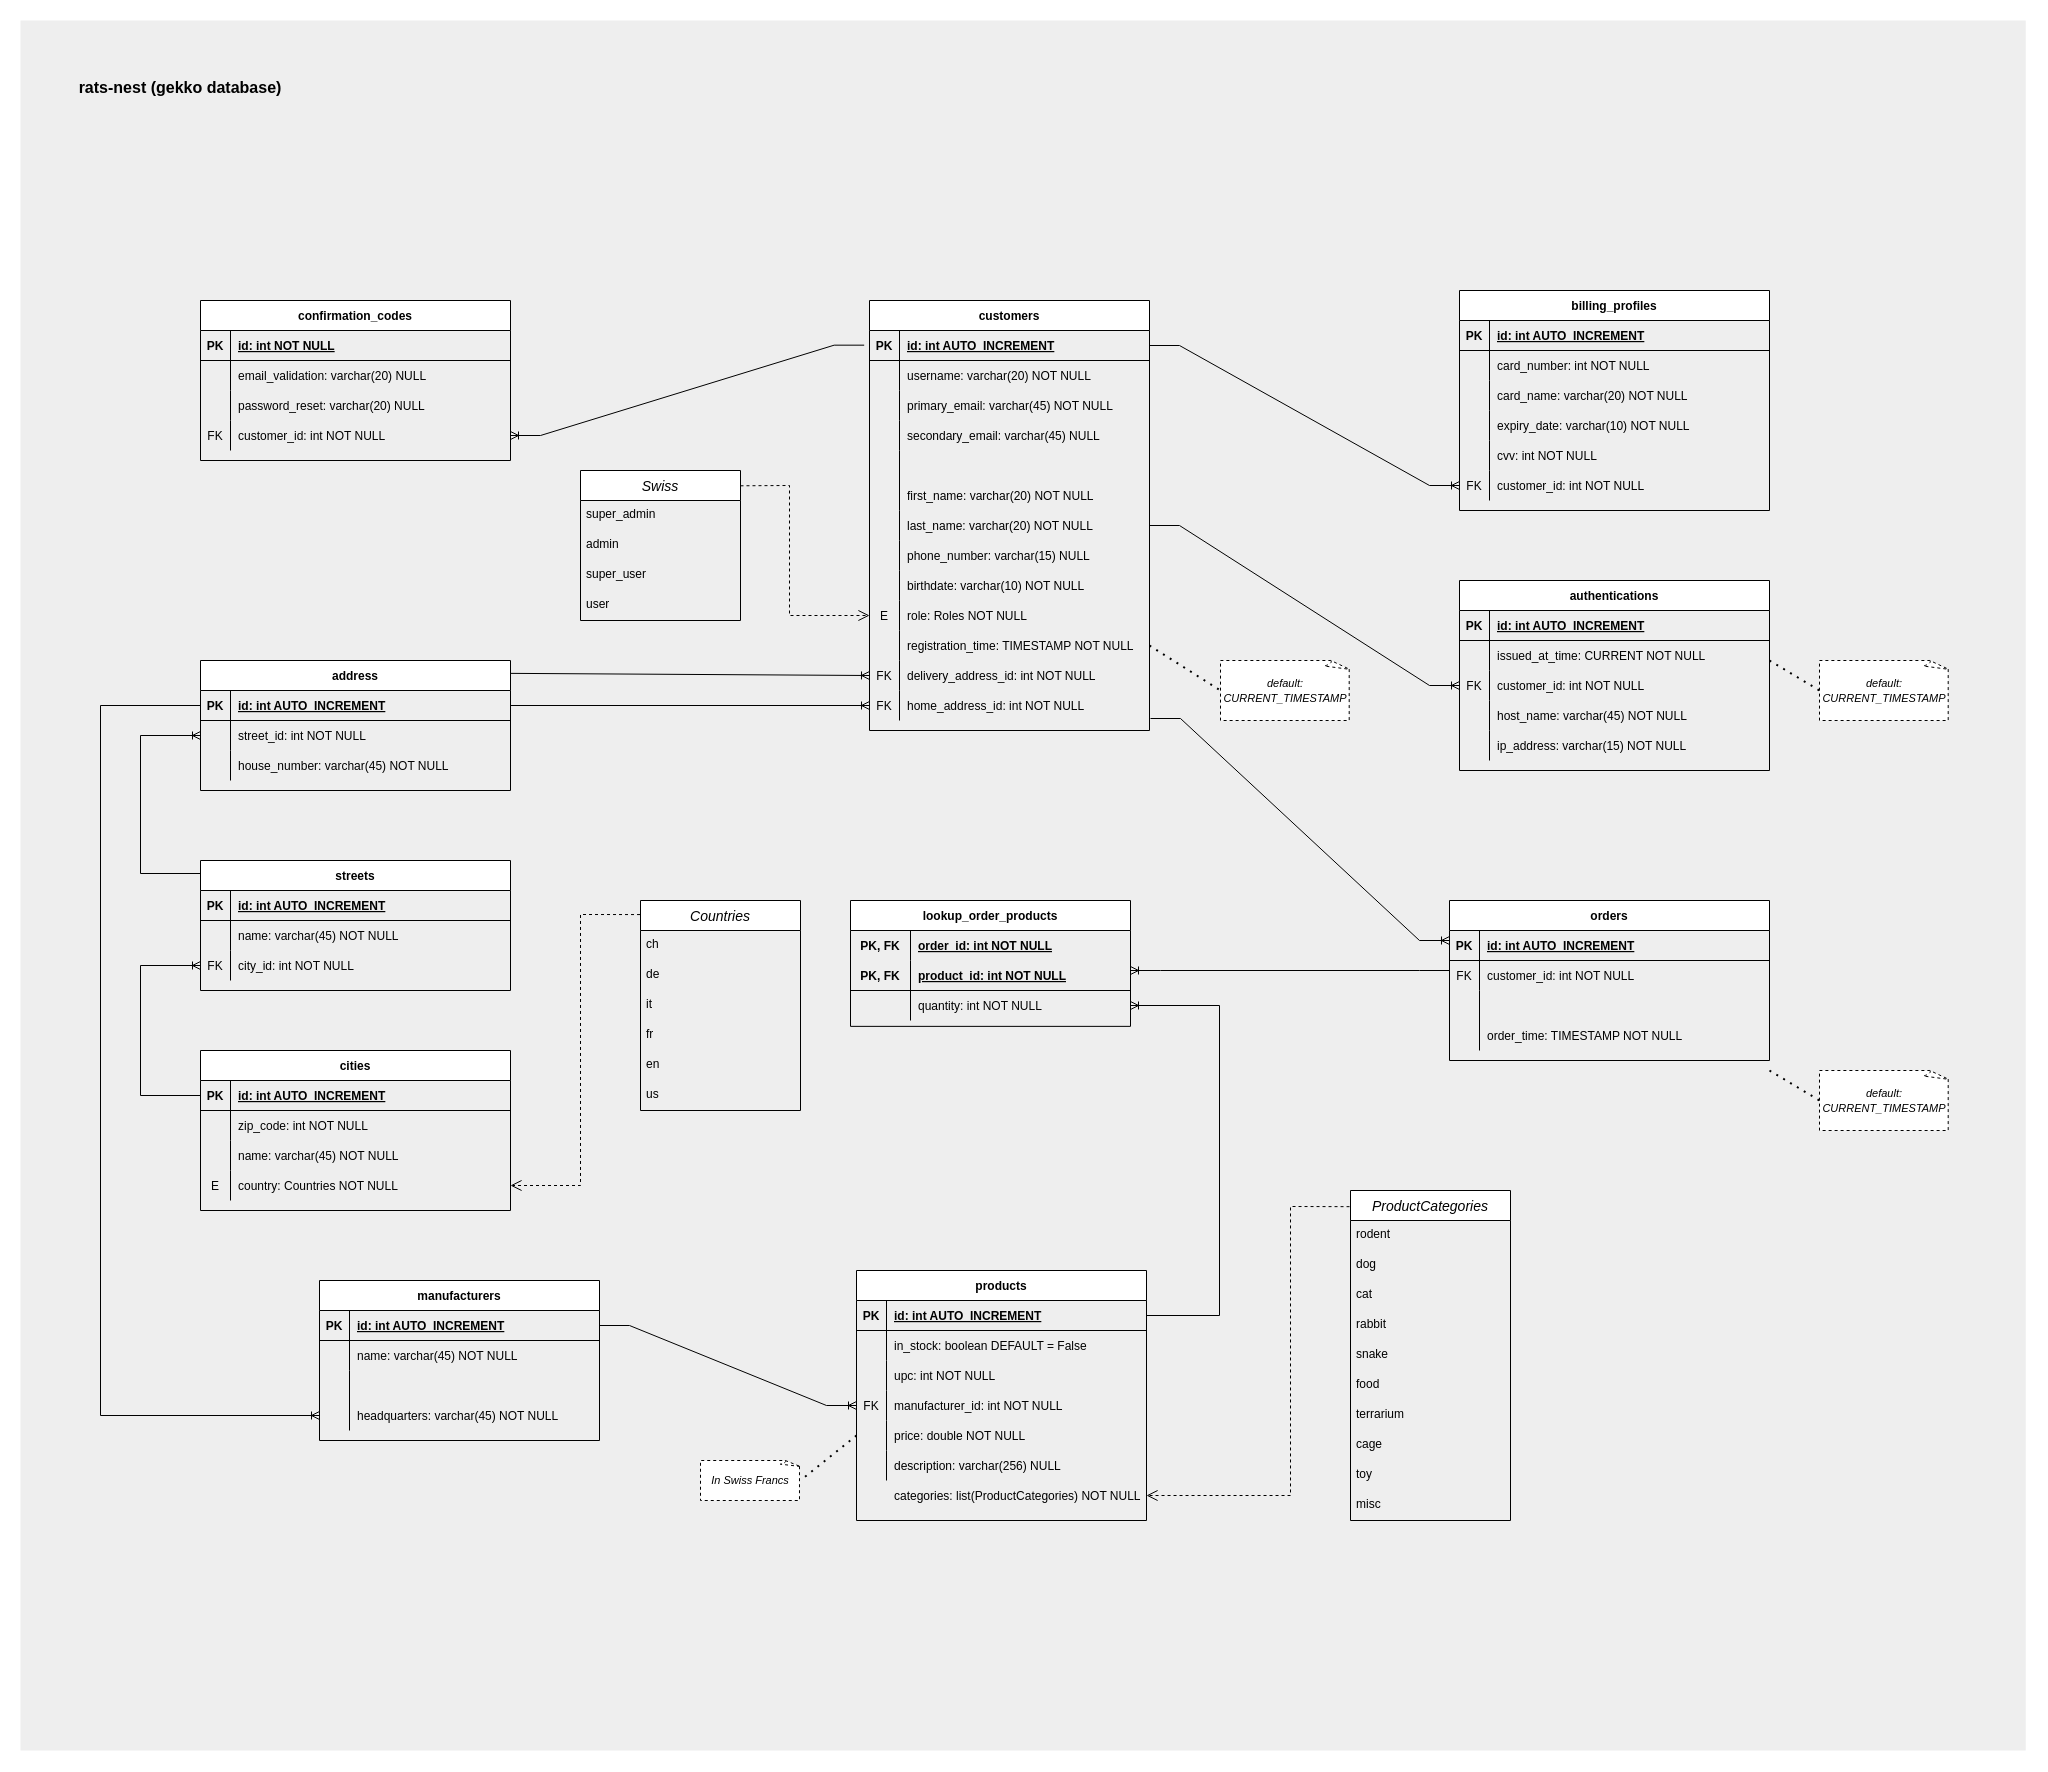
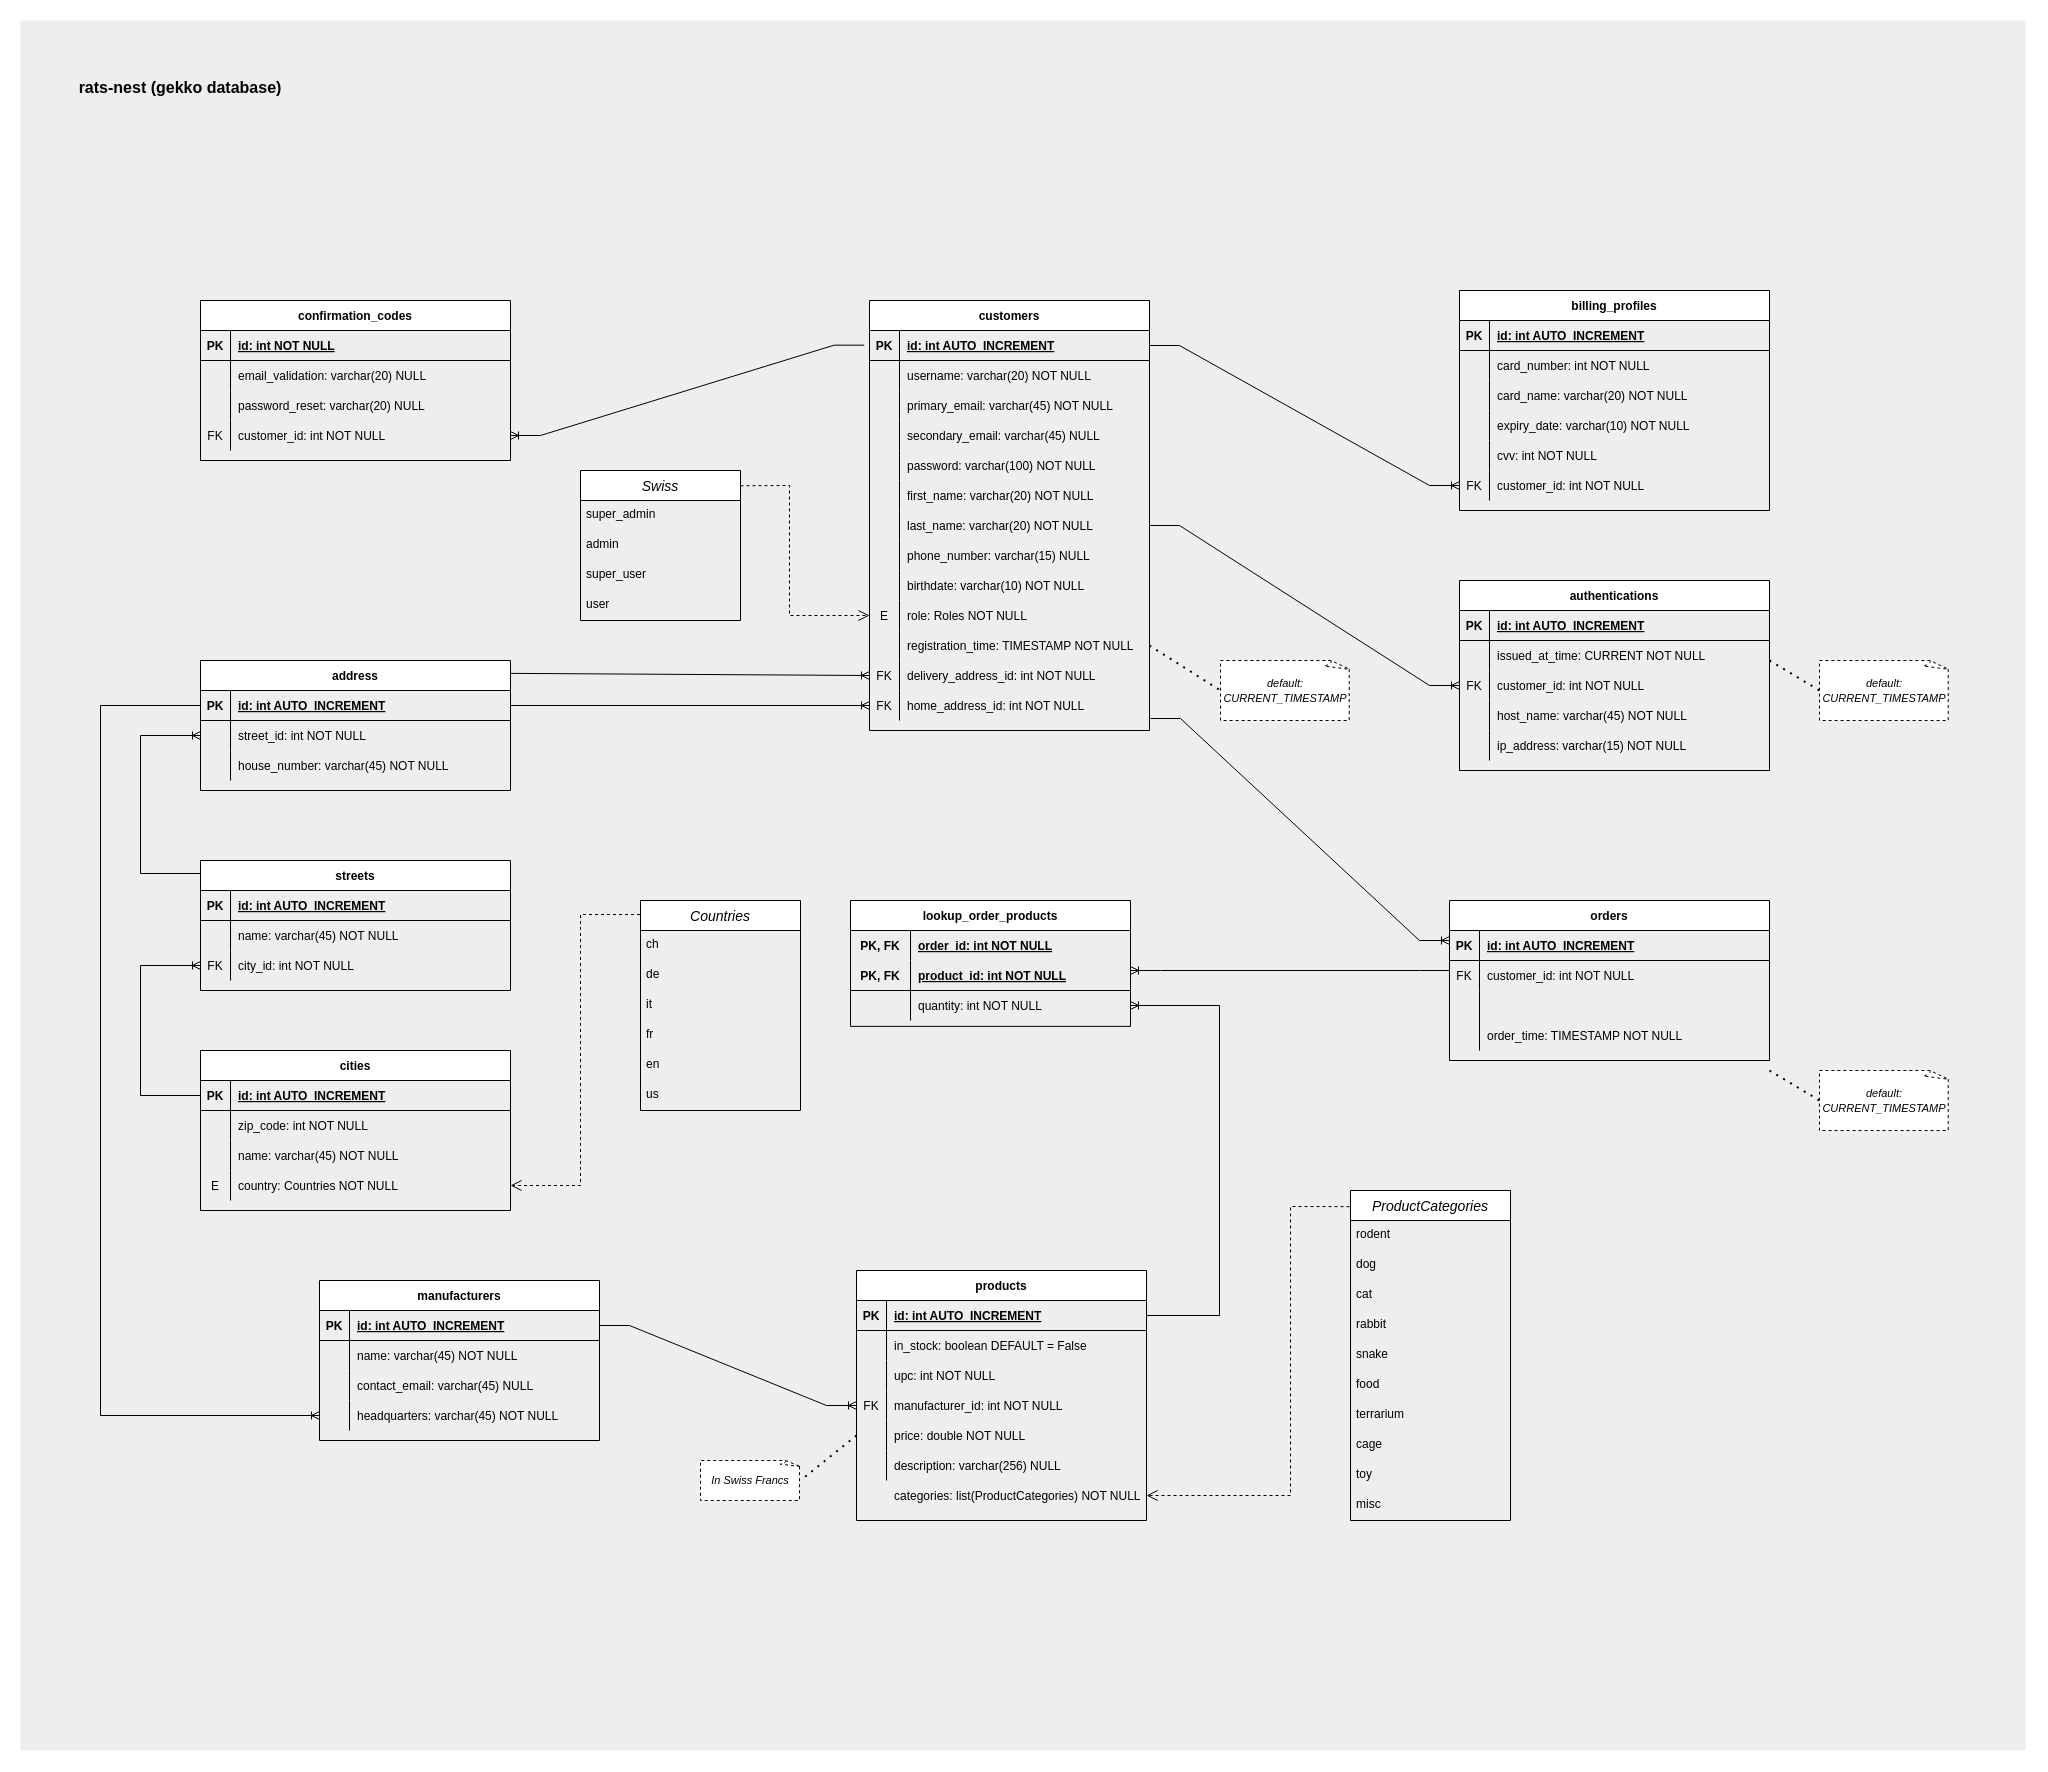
node "password: varchar(100) NOT NULL": added
node "contact_email: varchar(45) NULL": added
